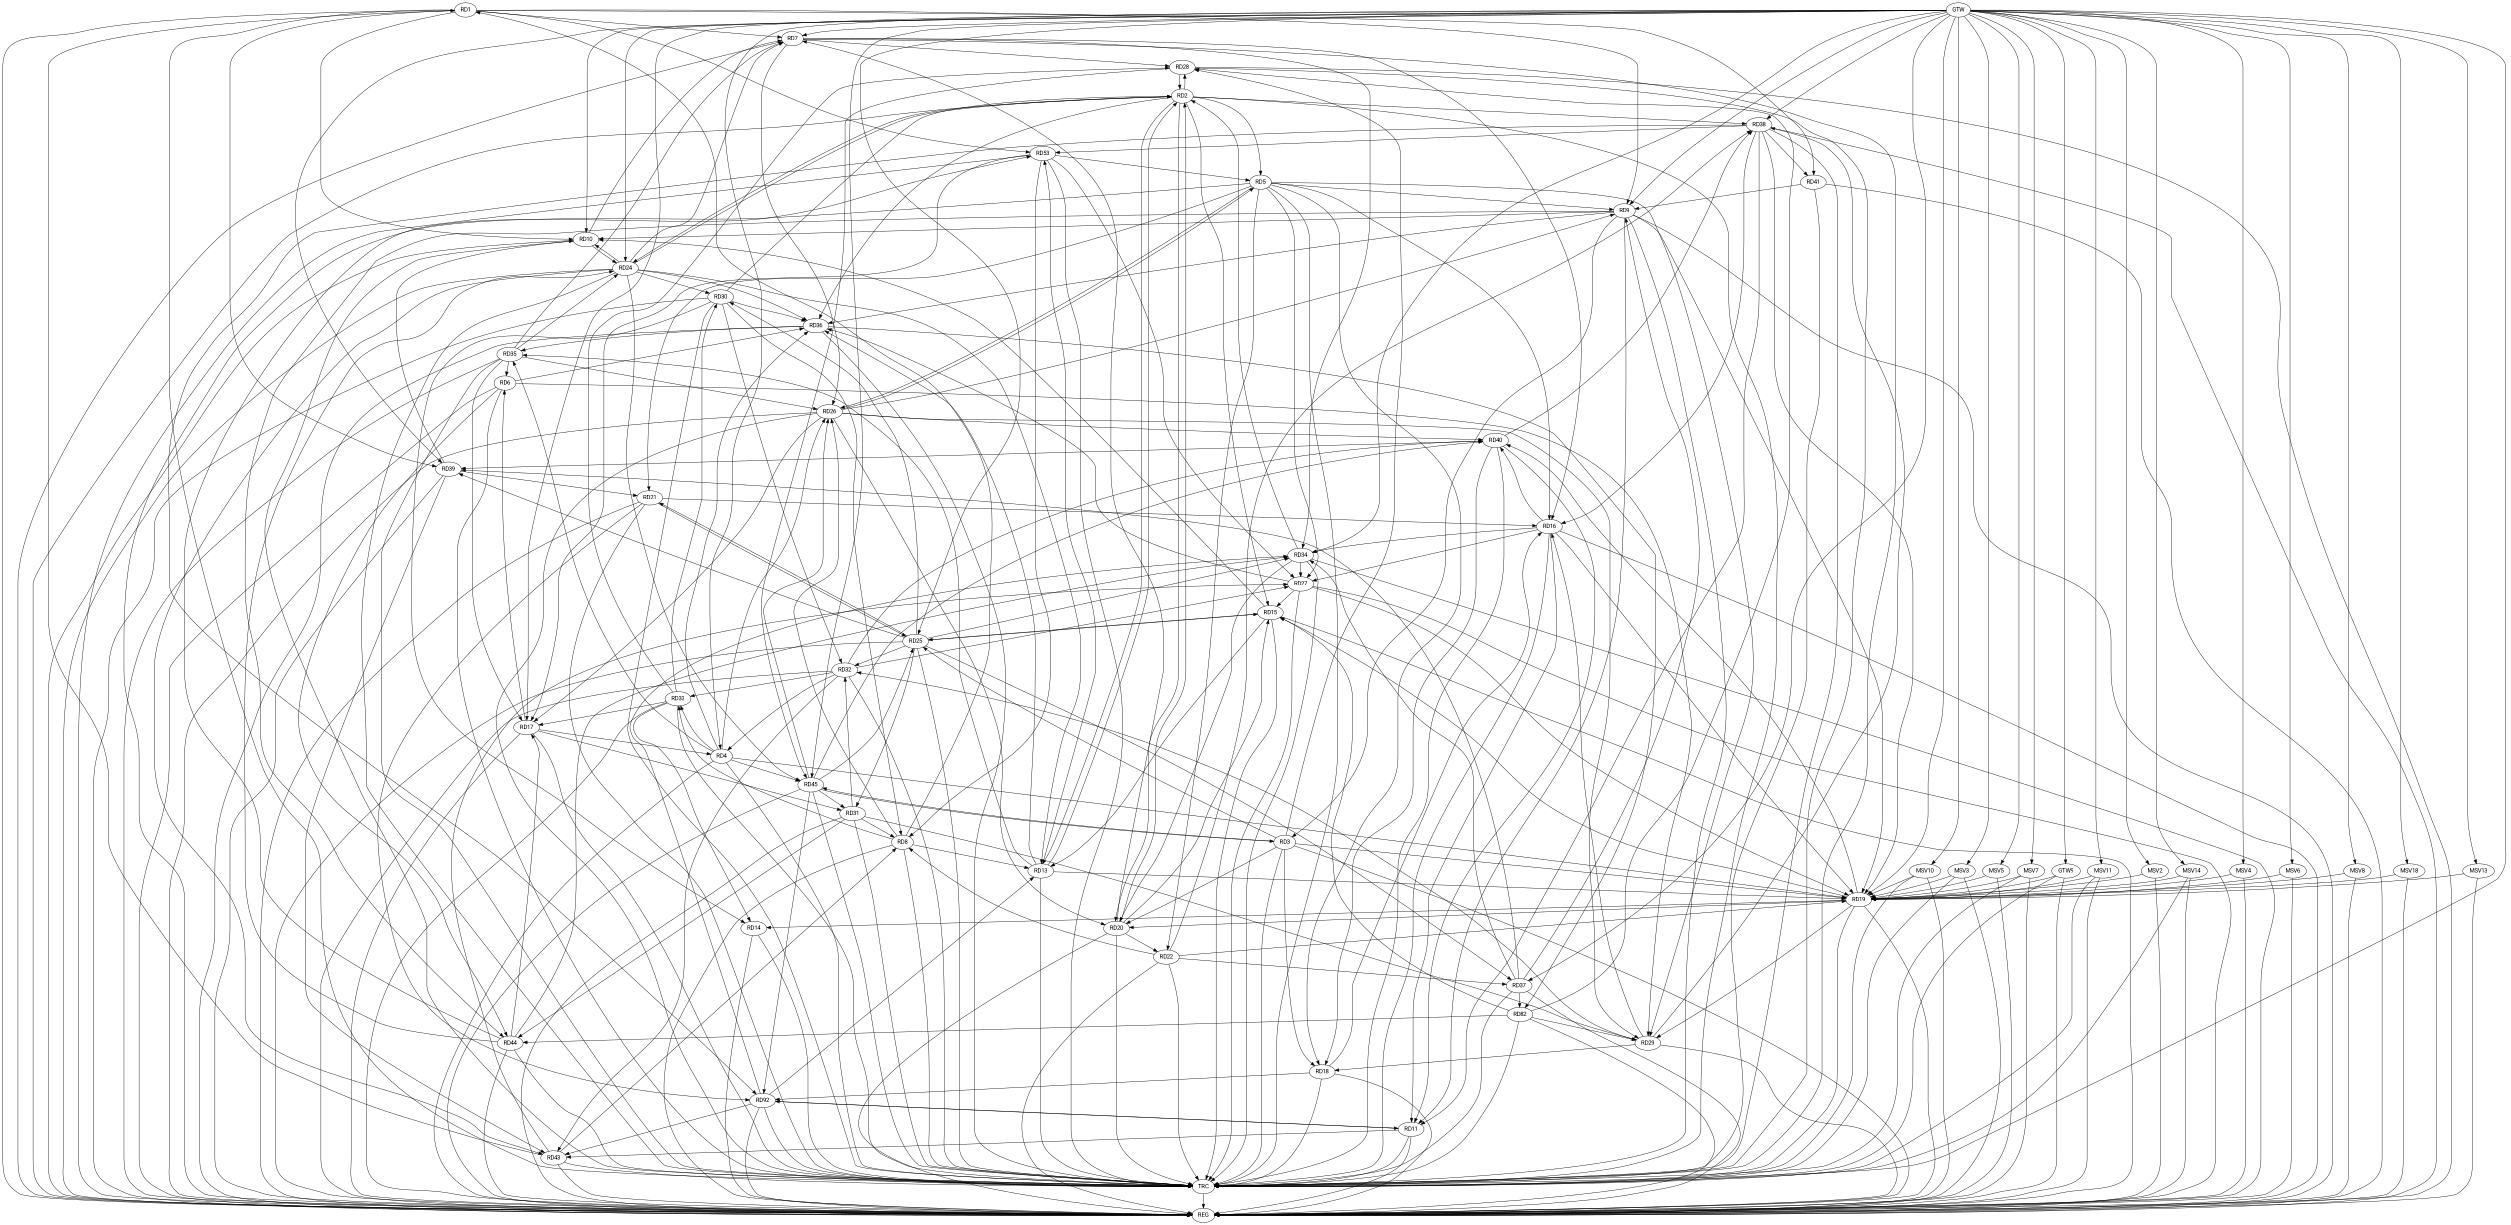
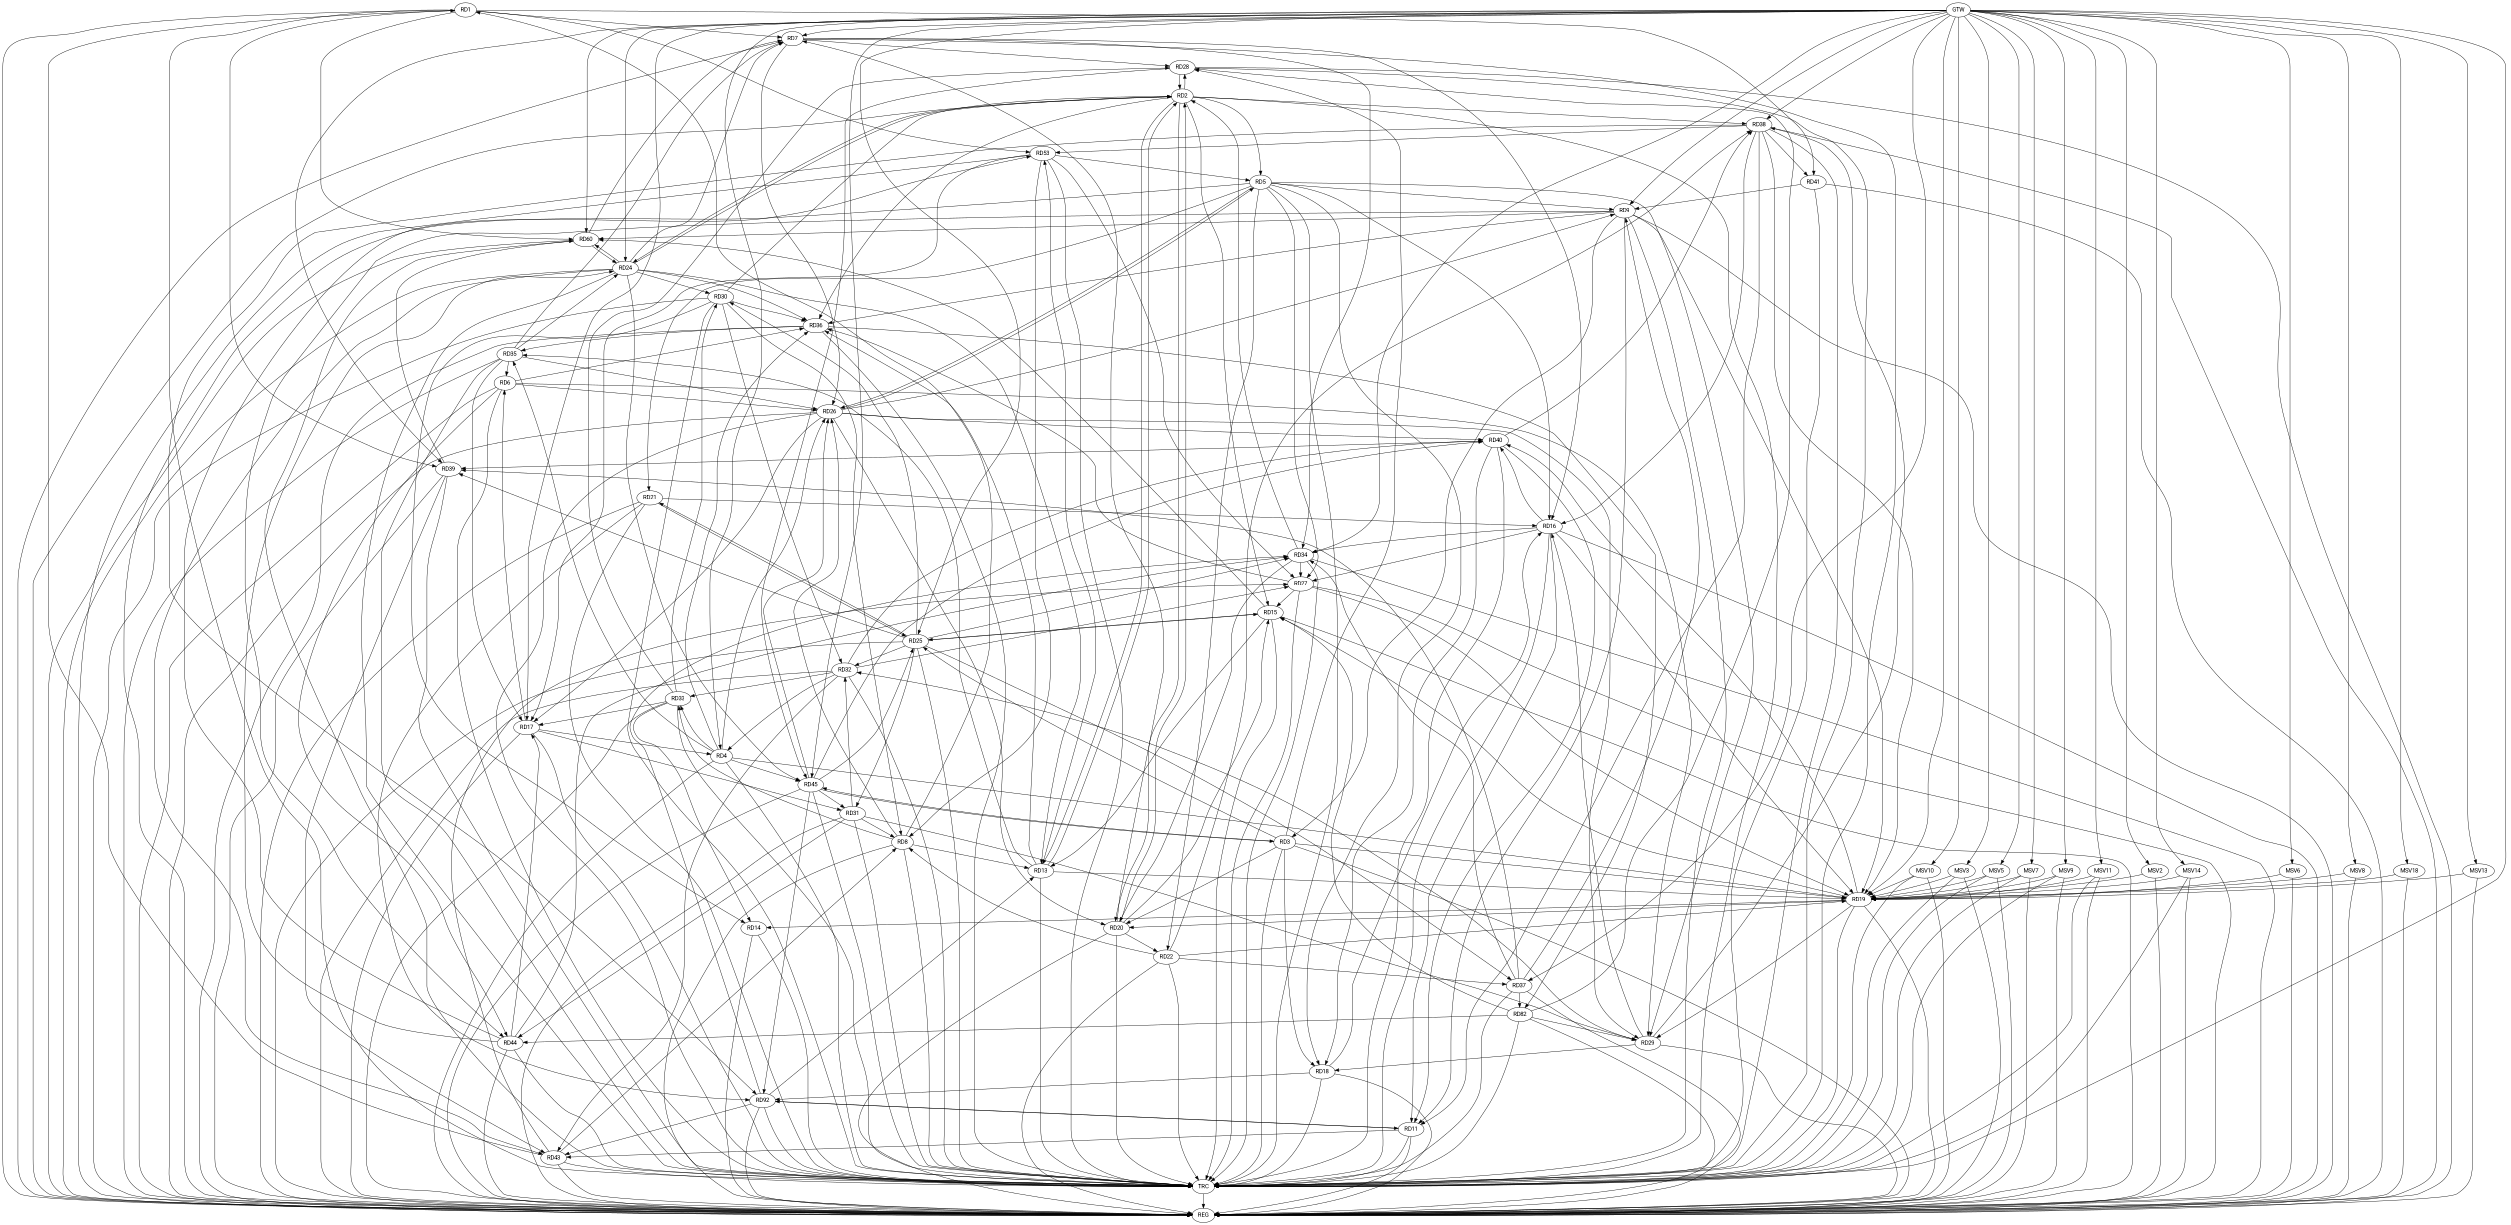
edge "RD1" -> "RD9": removed
node "RD10": label "RD10" -> "RD60"
edge "RD6" -> "RD26": added
edge "RD39" -> "RD21": now "RD39" -> "TRC"
node "GTW9": label "GTW9" -> "MSV9"
node "MSV4": removed
edge "MSV5" -> "TRC": added
